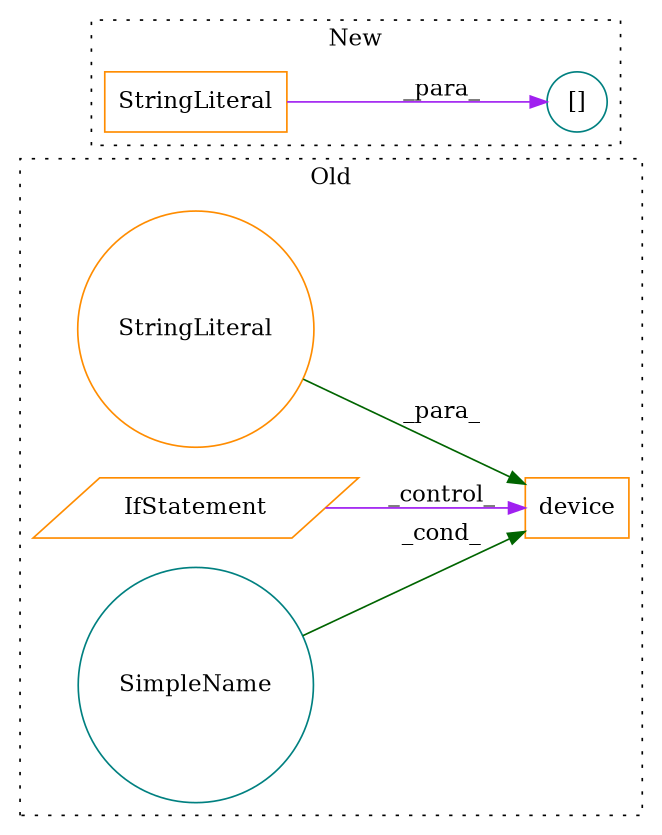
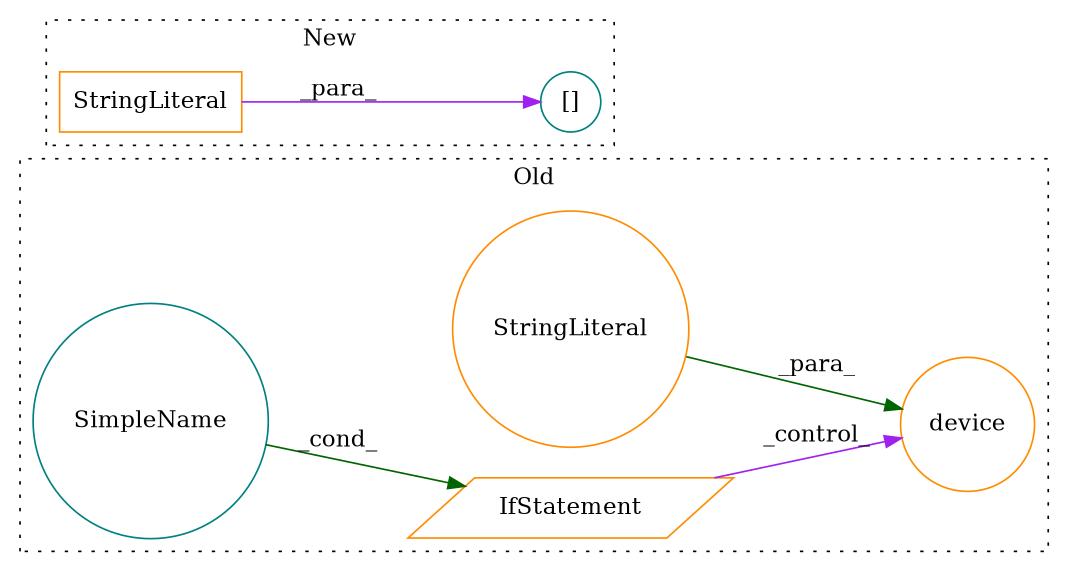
node "device": shape box -> circle
edge "SimpleName" -> "device": now "SimpleName" -> "IfStatement"
